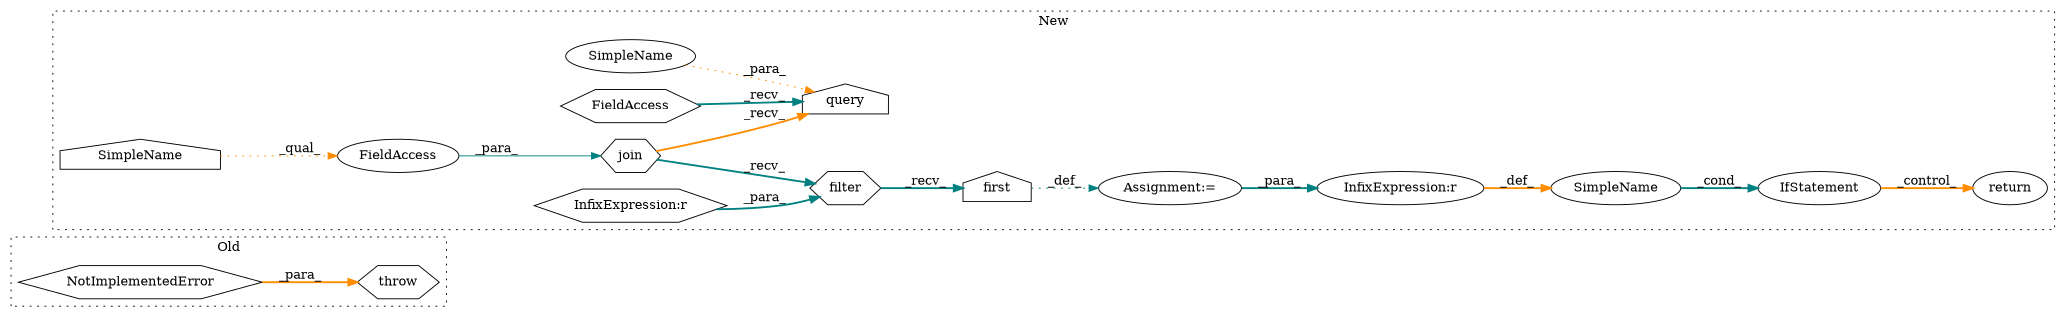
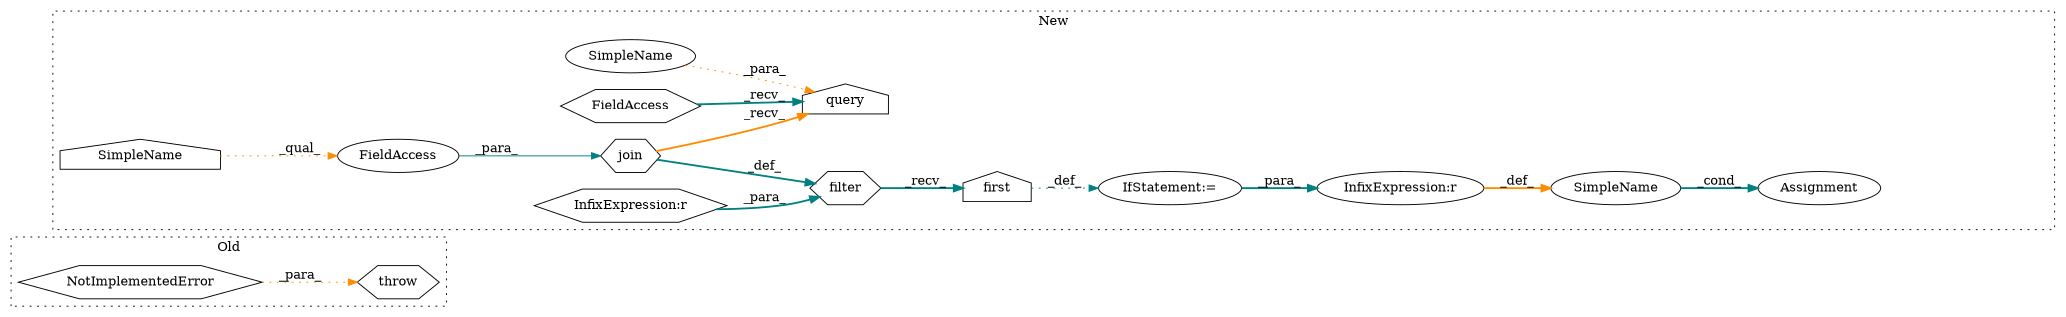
edge "join" -> "filter": label "_recv_" -> "_def_"
node "Assignment:=": label "Assignment:=" -> "IfStatement:="
node "IfStatement": label "IfStatement" -> "Assignment"
node "return": removed
edge "NotImplementedError" -> "throw": style bold -> dotted
